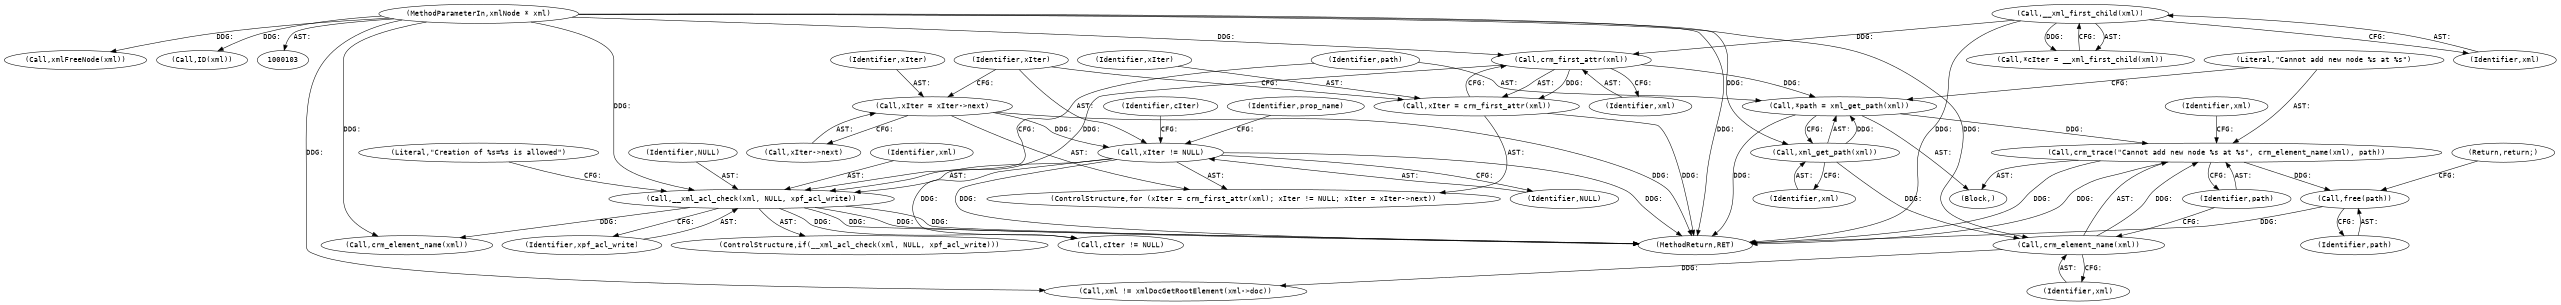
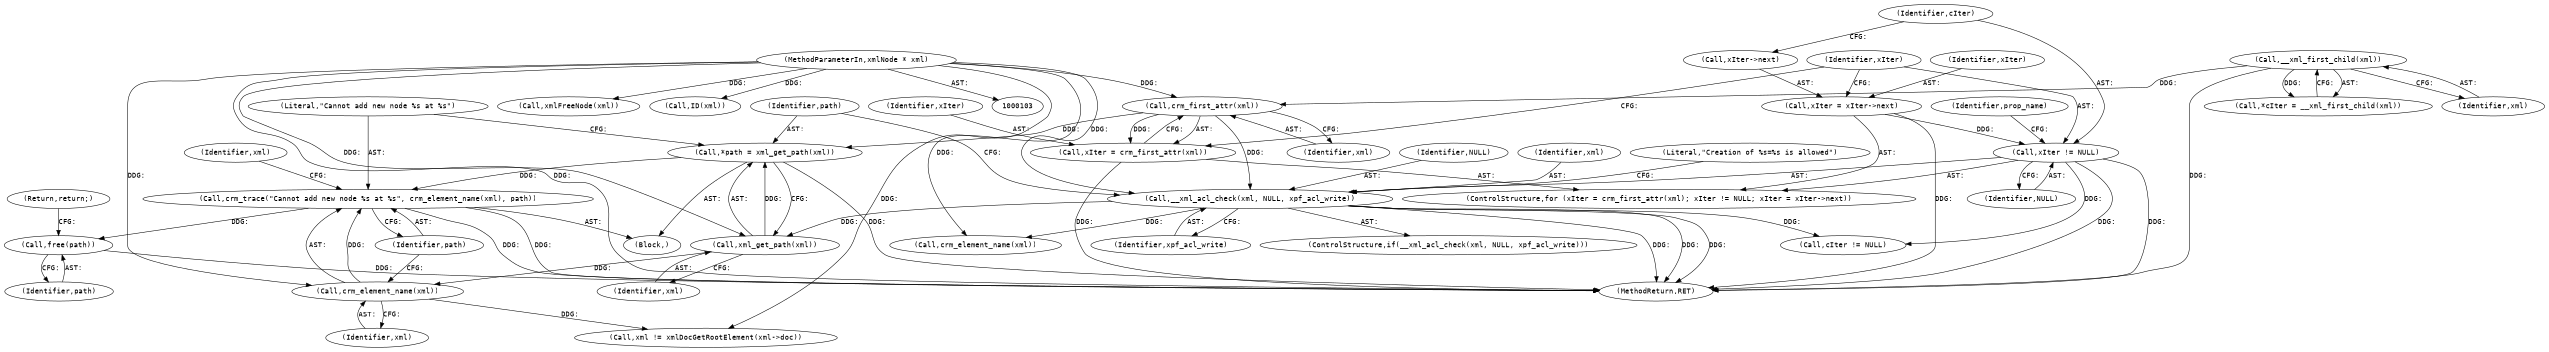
edge "(Call,xIter = xIter->next)" -> "(Call,xIter->next)": now "(Identifier,cIter)" -> "(Call,xIter->next)"
edge "(Identifier,cIter)" -> "(Call,xIter != NULL)": label "CFG: " -> "AST: "
edge "(Call,__xml_acl_check(xml, NULL, xpf_acl_write))" -> "(Call,xml_get_path(xml))": added, label "DDG:"
